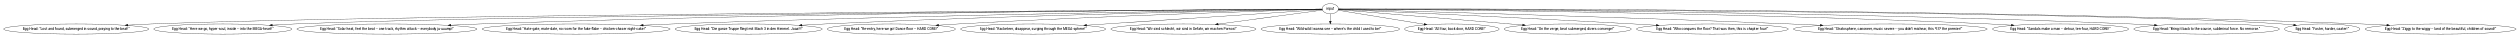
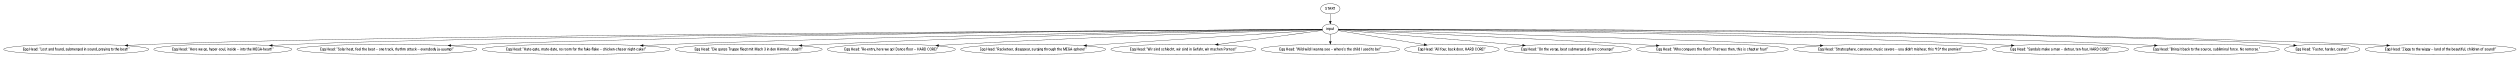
node "START": added
